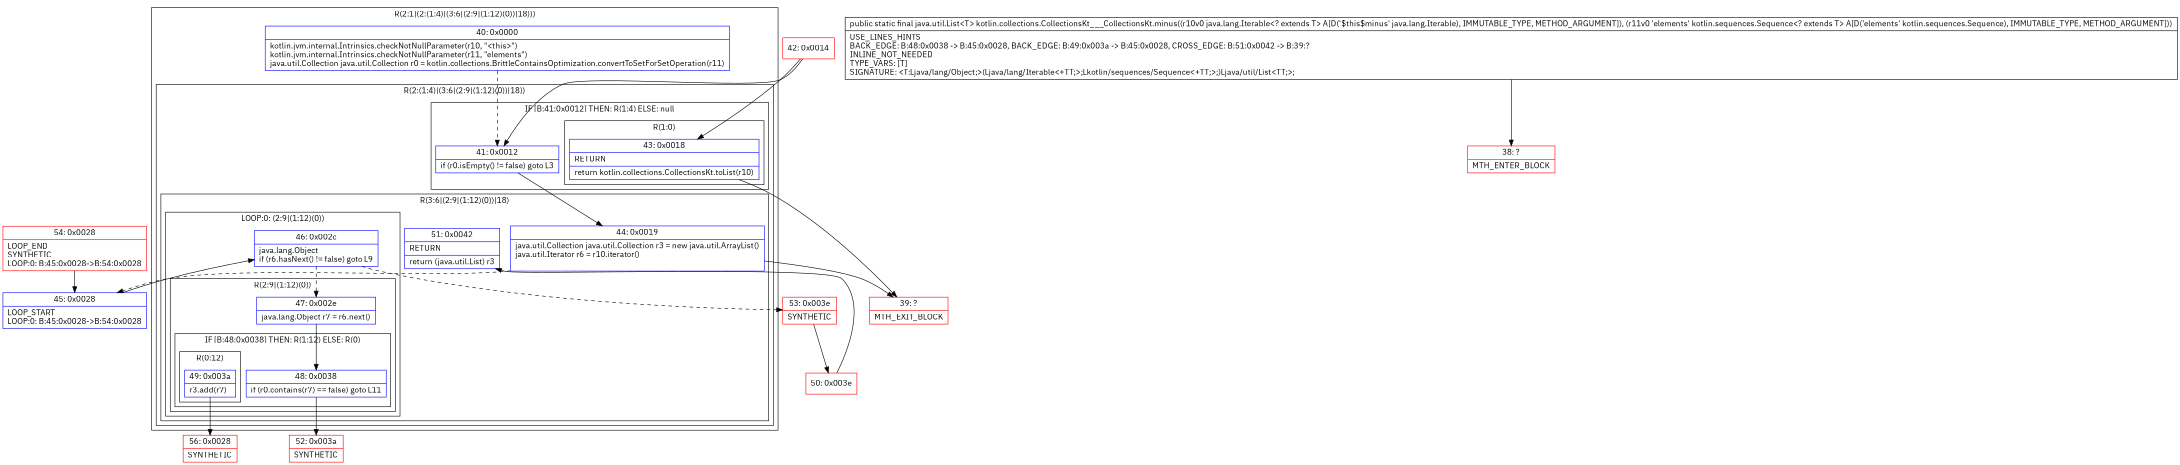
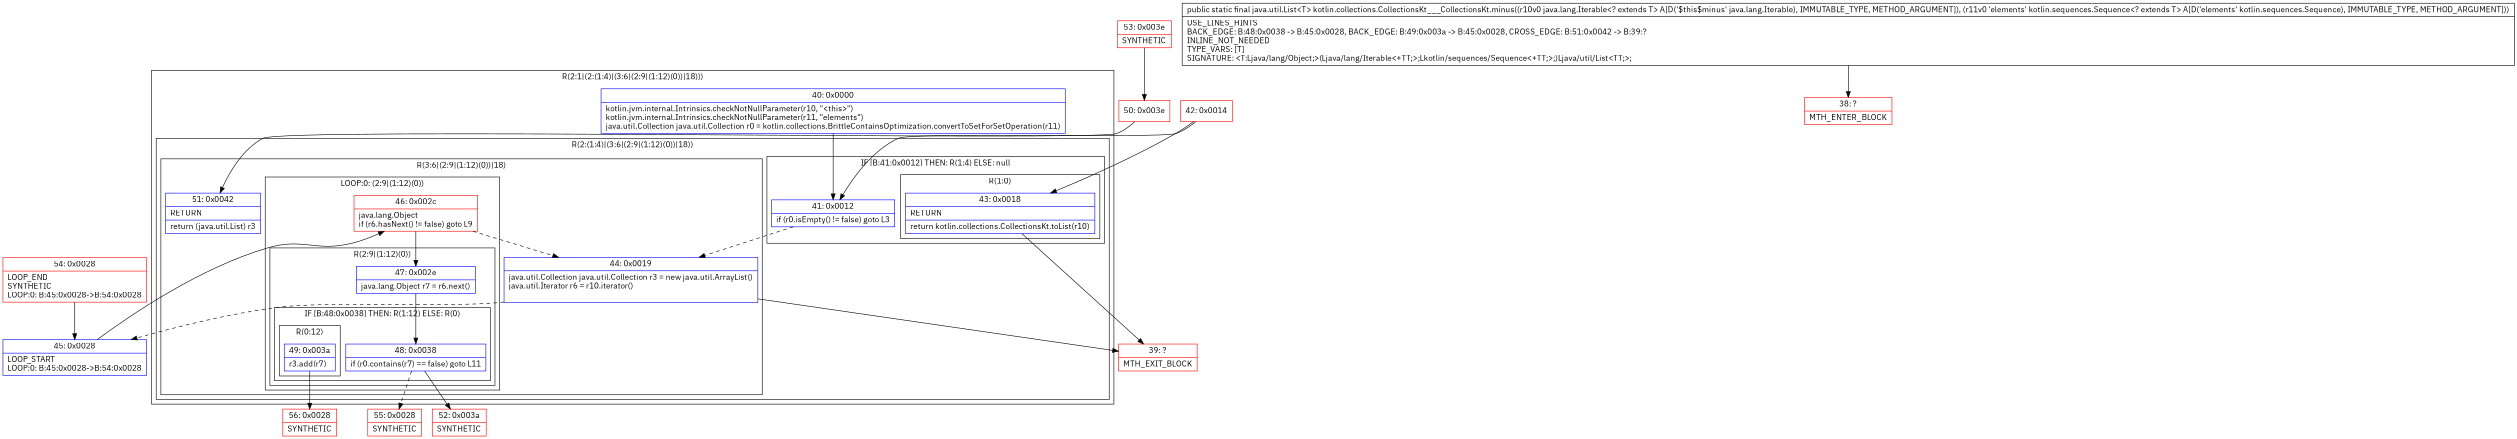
edge "40: 0x0000" -> "41: 0x0012": style dashed -> solid
edge "41: 0x0012" -> "44: 0x0019": style solid -> dashed
node "46: 0x002c": color blue -> red
edge "46: 0x002c" -> "47: 0x002e": style dashed -> solid
edge "46: 0x002c" -> "53: 0x003e": now "46: 0x002c" -> "44: 0x0019"
node "55: 0x0028": added
